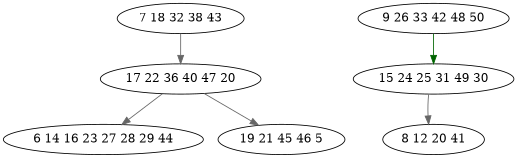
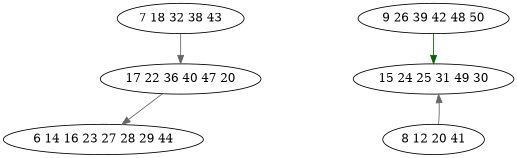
node "9 26 33 42 48 50": label "9 26 33 42 48 50" -> "9 26 39 42 48 50"
edge "15 24 25 31 49 30" -> "8 12 20 41": reversed
node "19 21 45 46 5": removed
